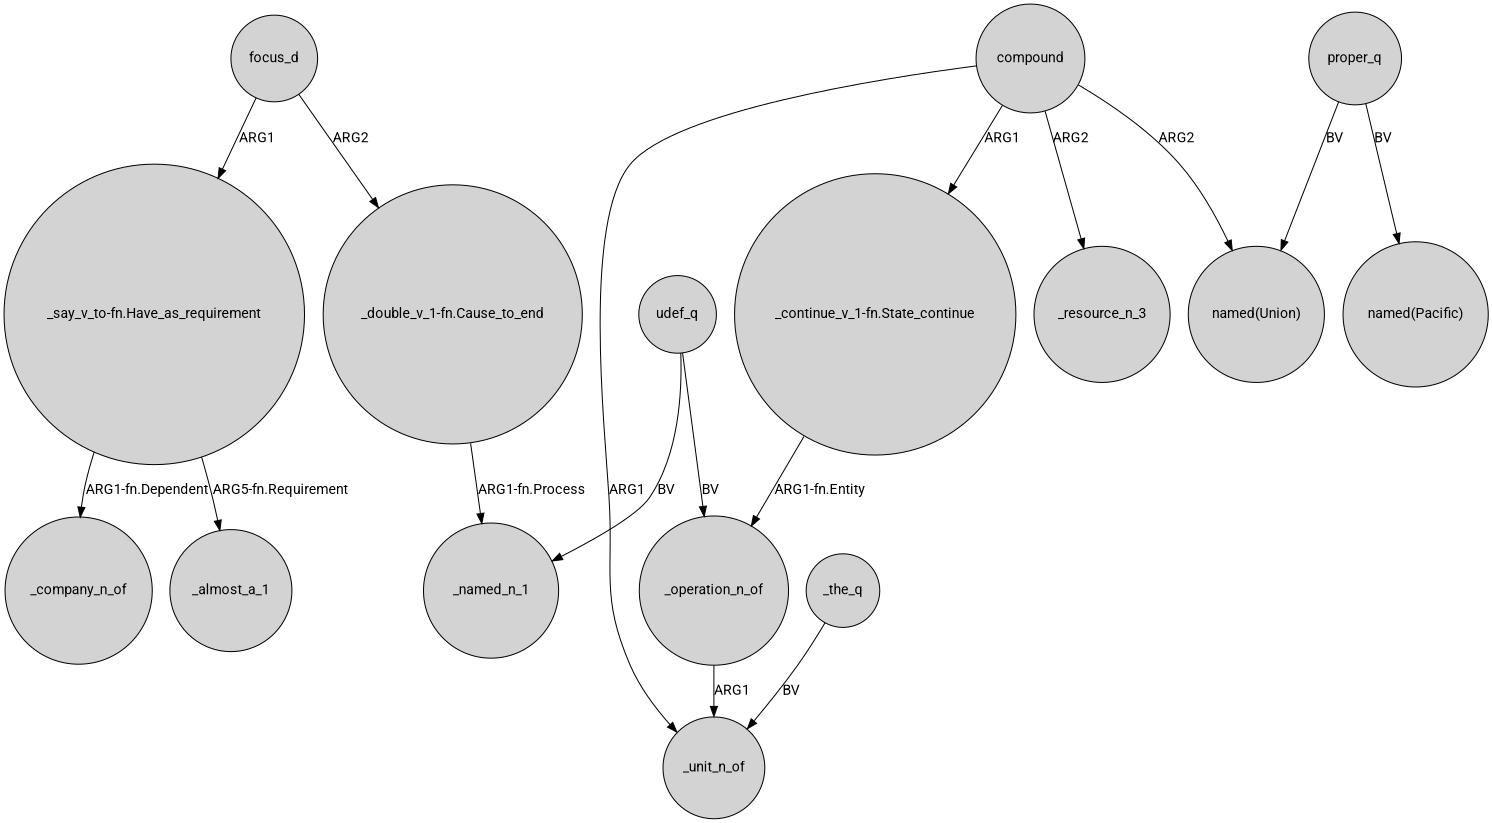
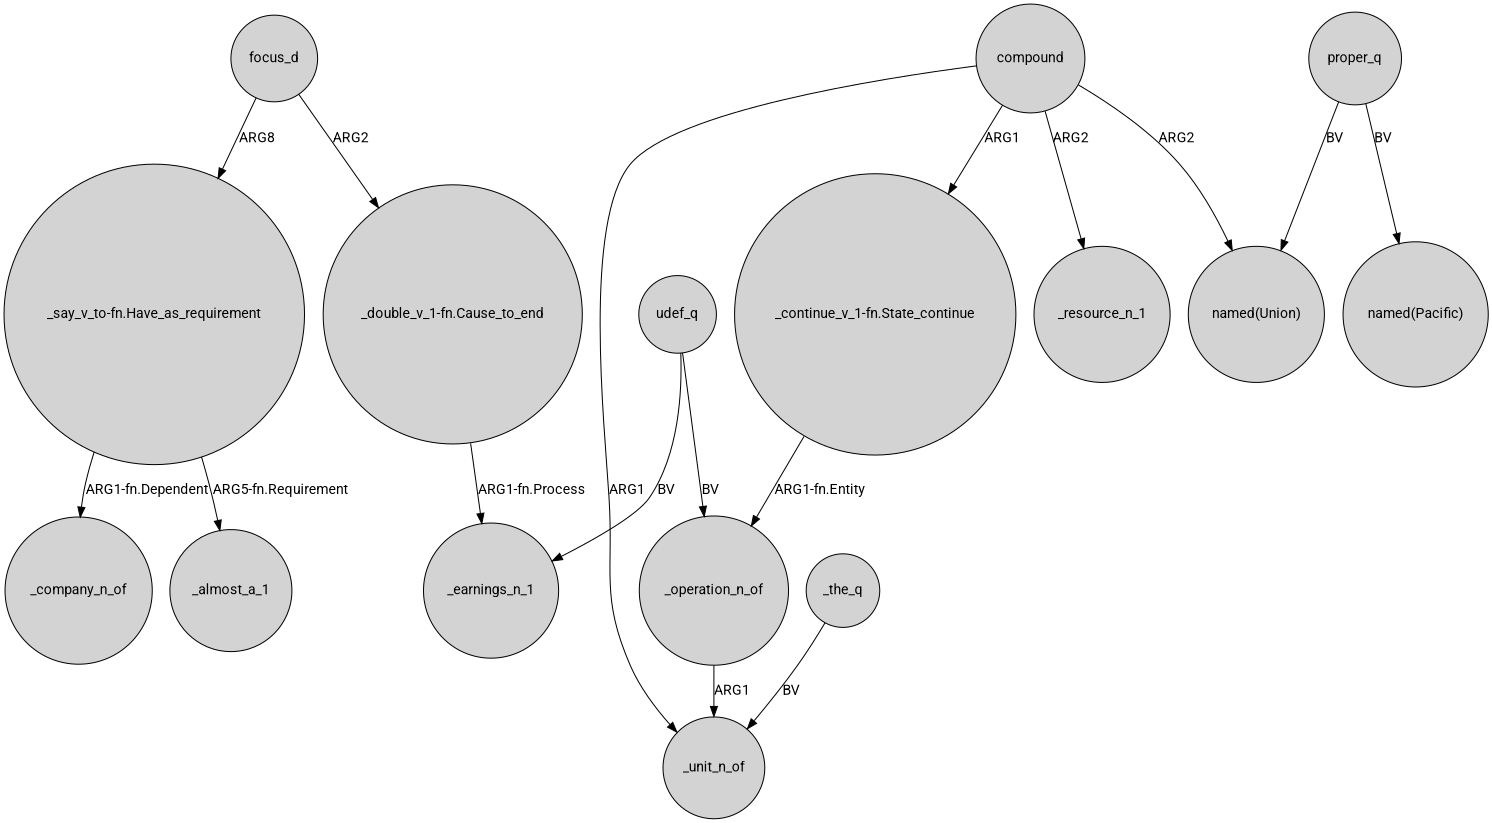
edge "focus_d" -> "_say_v_to-fn.Have_as_requirement": label "ARG1" -> "ARG8"
node "_resource_n_3": label "_resource_n_3" -> "_resource_n_1"
node "_named_n_1": label "_named_n_1" -> "_earnings_n_1"
